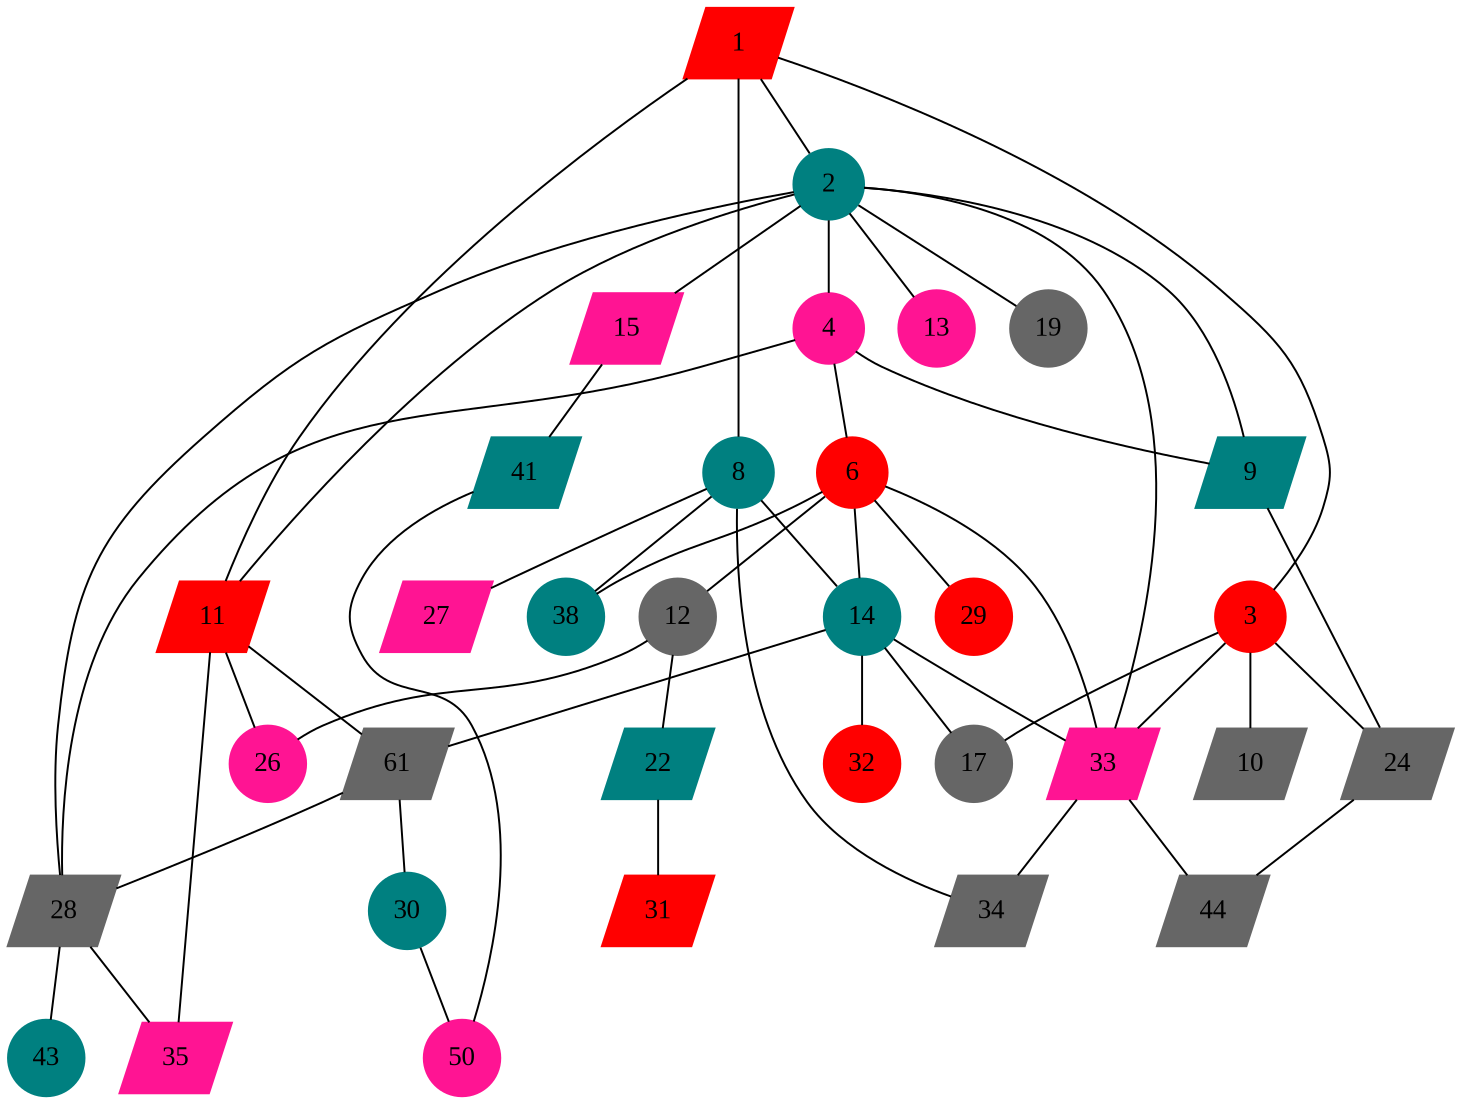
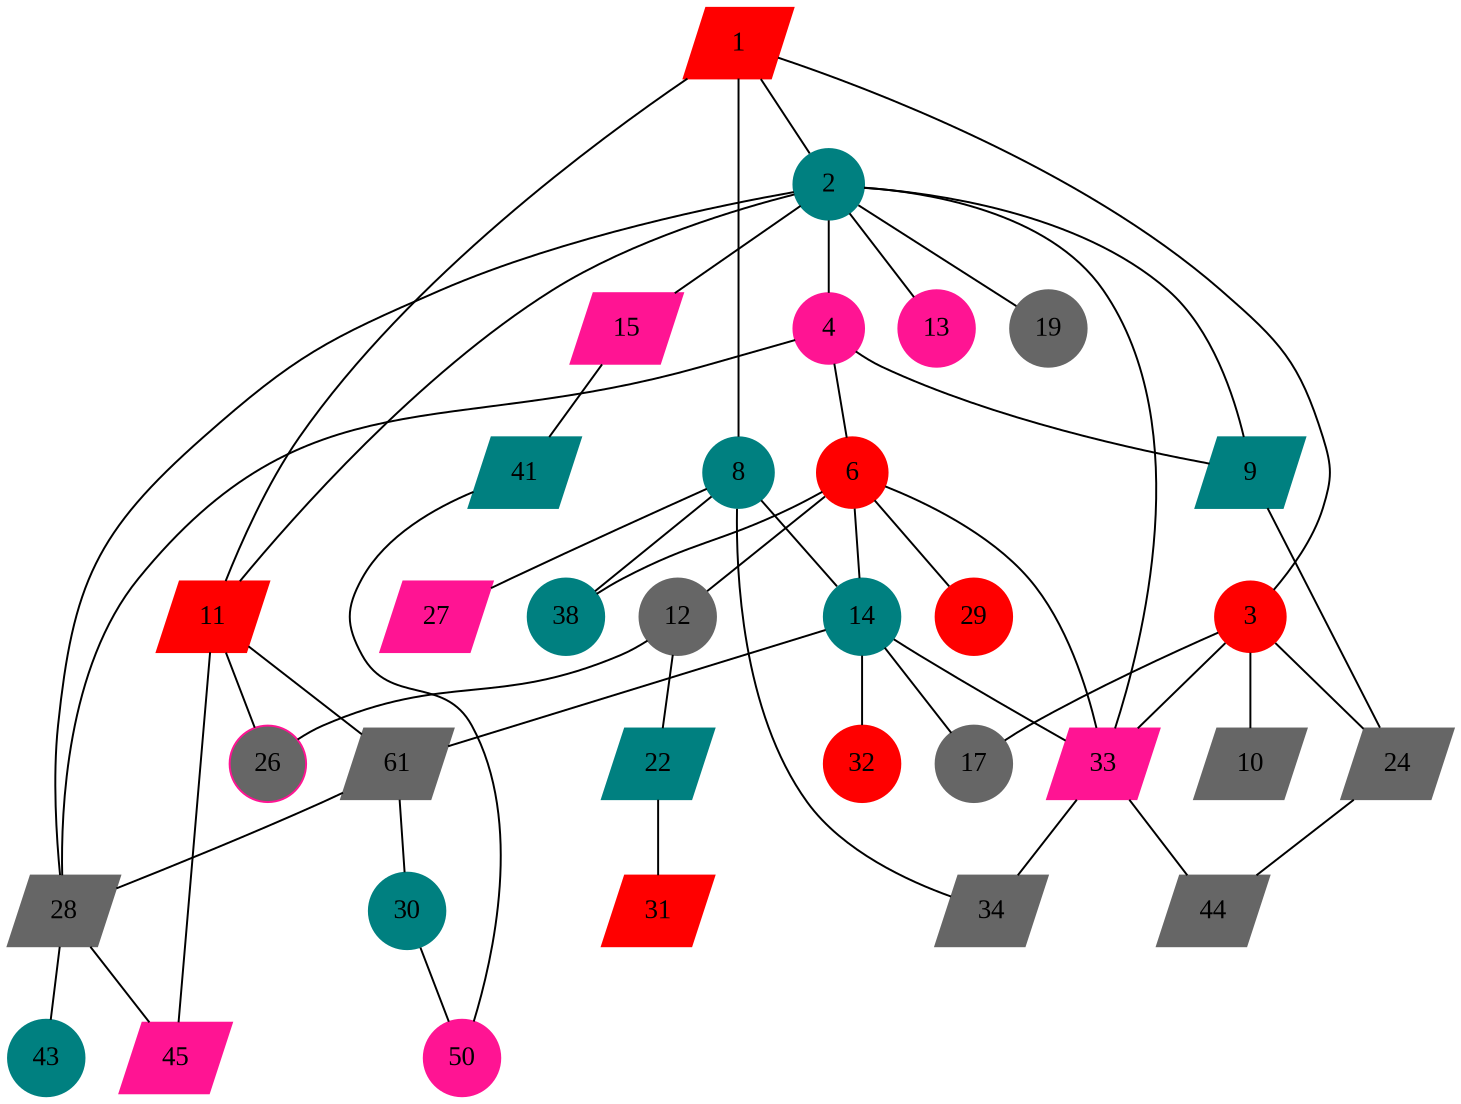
node "26": fillcolor deeppink -> gray40
node "35": label "35" -> "45"
